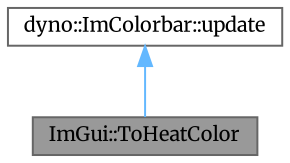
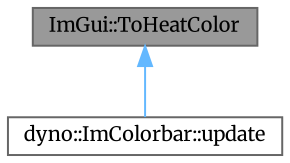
edge "ImGui::ToHeatColor" -> "dyno::ImColorbar::update": reversed
